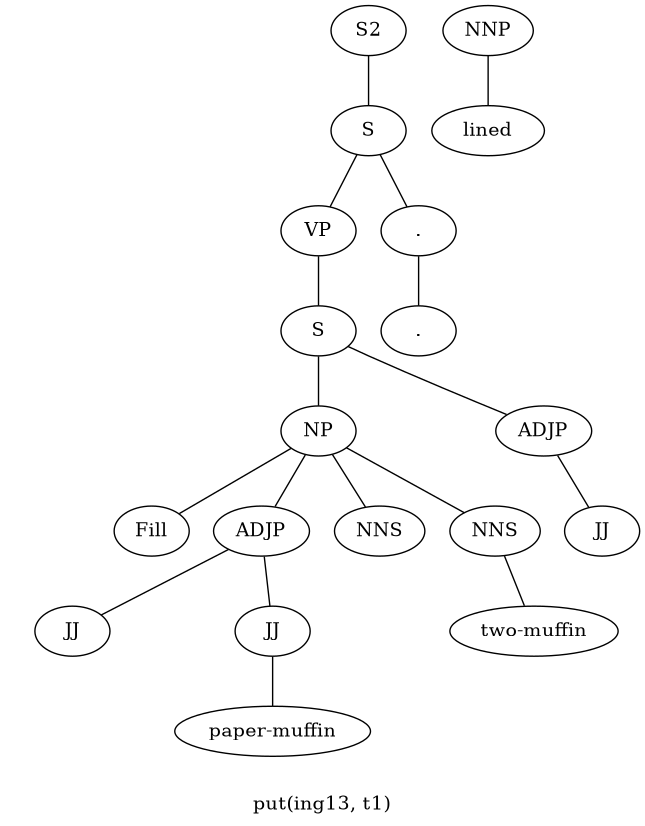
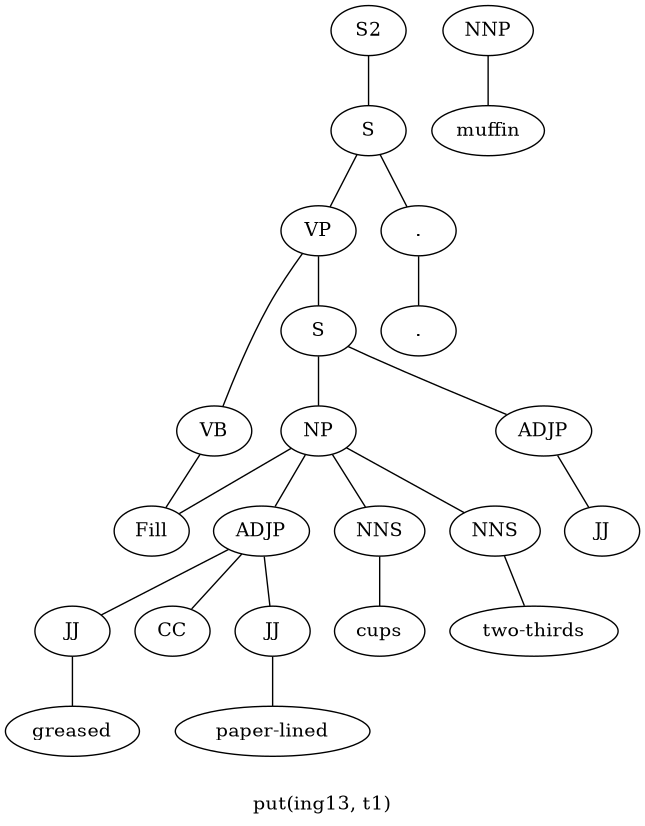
node "lined": label "lined" -> "muffin"
node "VB": added
node "CC": added
node "cups": added
node "two-muffin": label "two-muffin" -> "two-thirds"
node "greased": added
node "paper-muffin": label "paper-muffin" -> "paper-lined"
